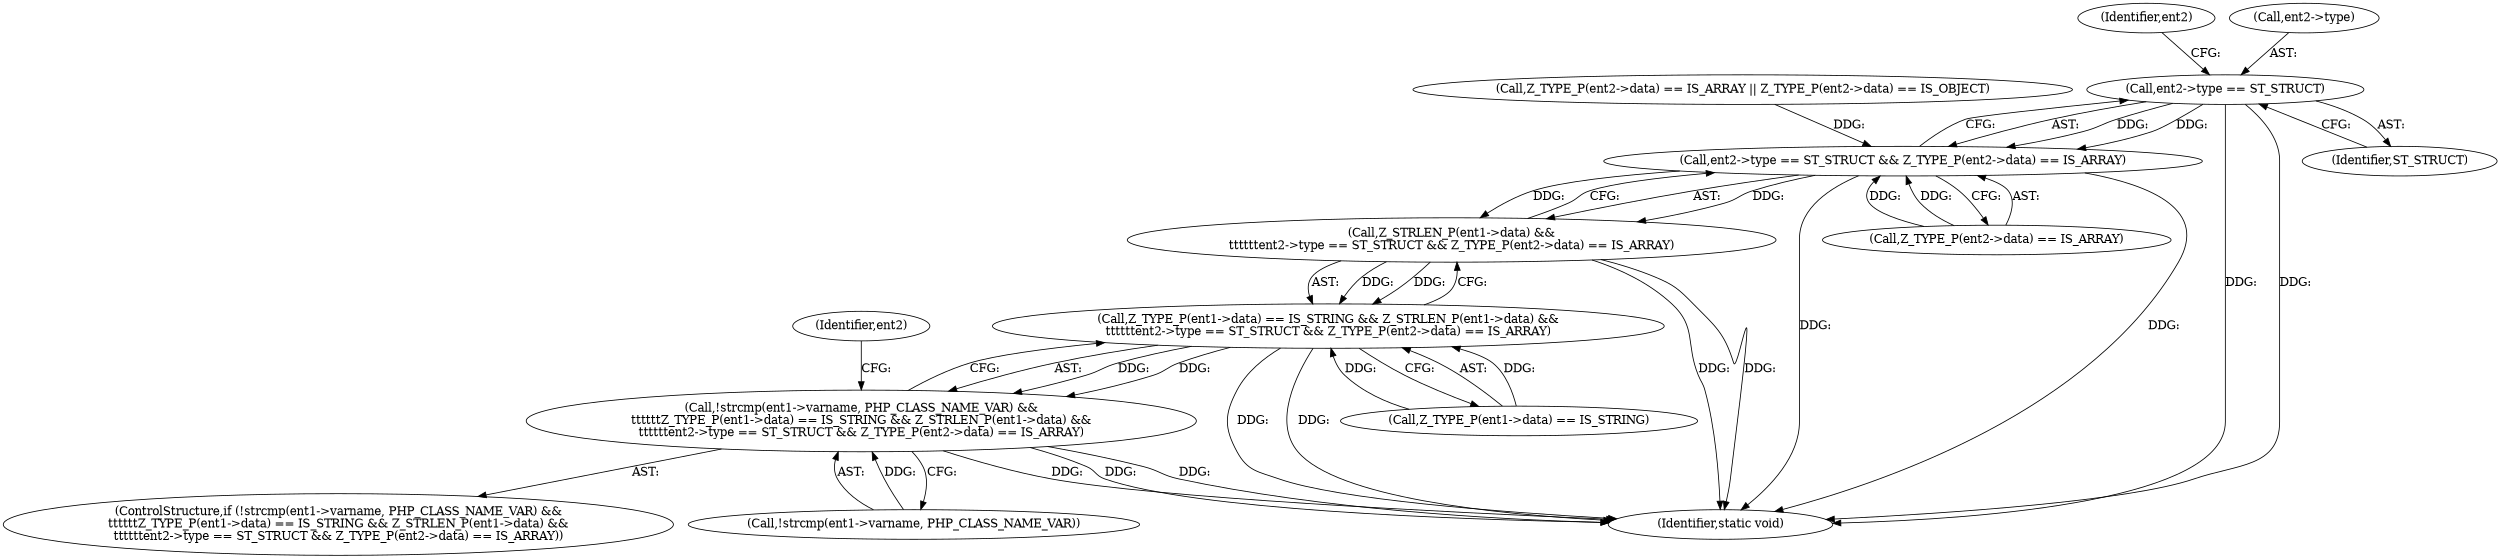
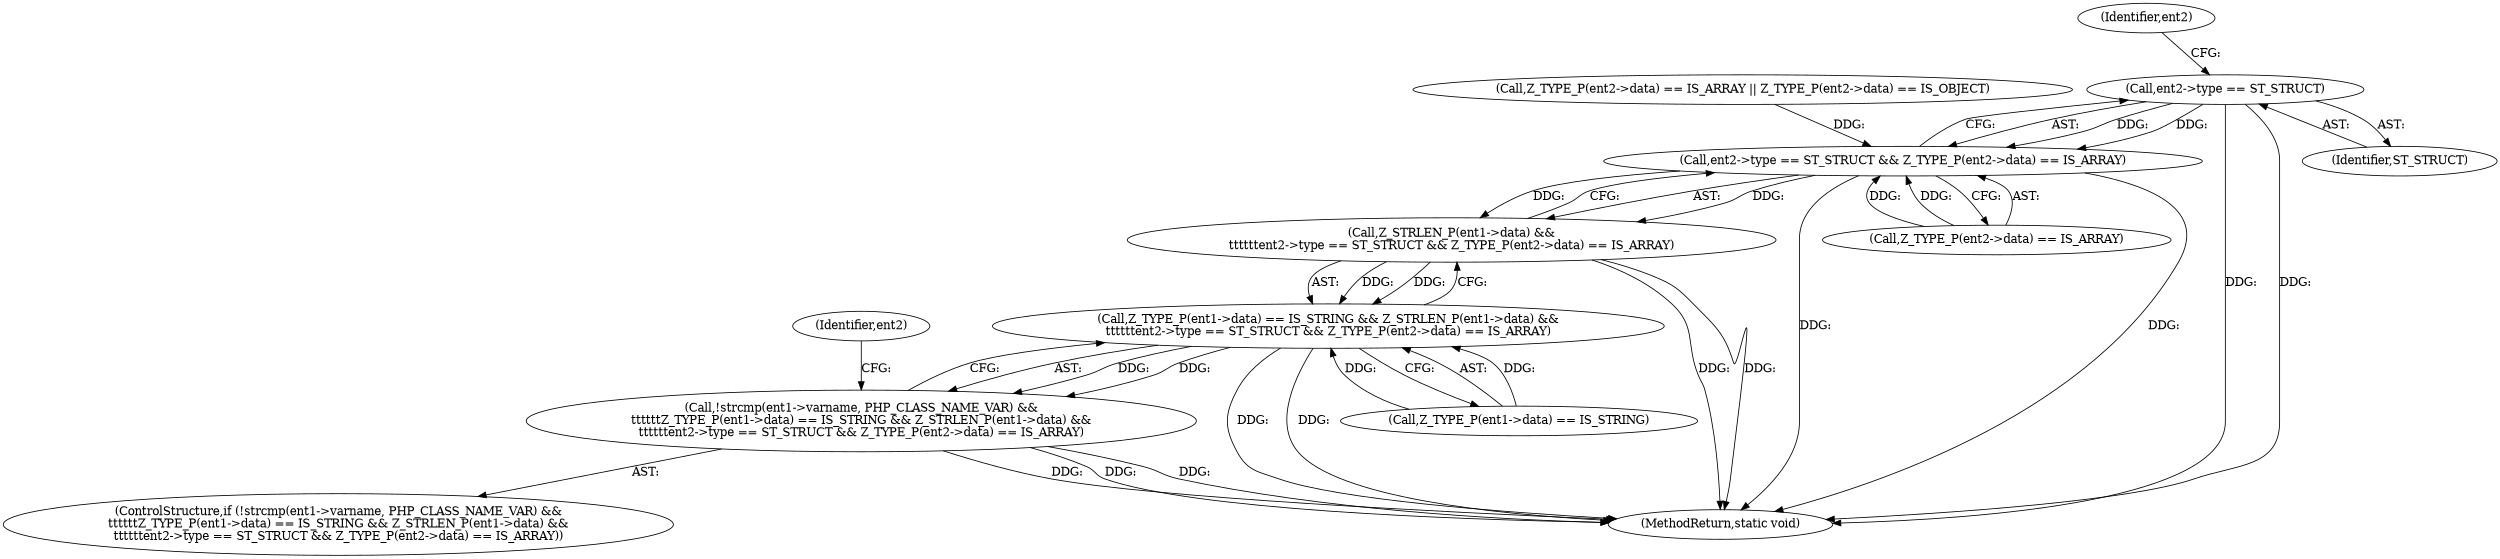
node "(Call,ent2->type)": removed
edge "(Identifier,ST_STRUCT)" -> "(Call,ent2->type == ST_STRUCT)": label "CFG: " -> "AST: "
node "(Call,!strcmp(ent1->varname, PHP_CLASS_NAME_VAR))": removed
node "(Identifier,static void)": label "(Identifier,static void)" -> "(MethodReturn,static void)"
